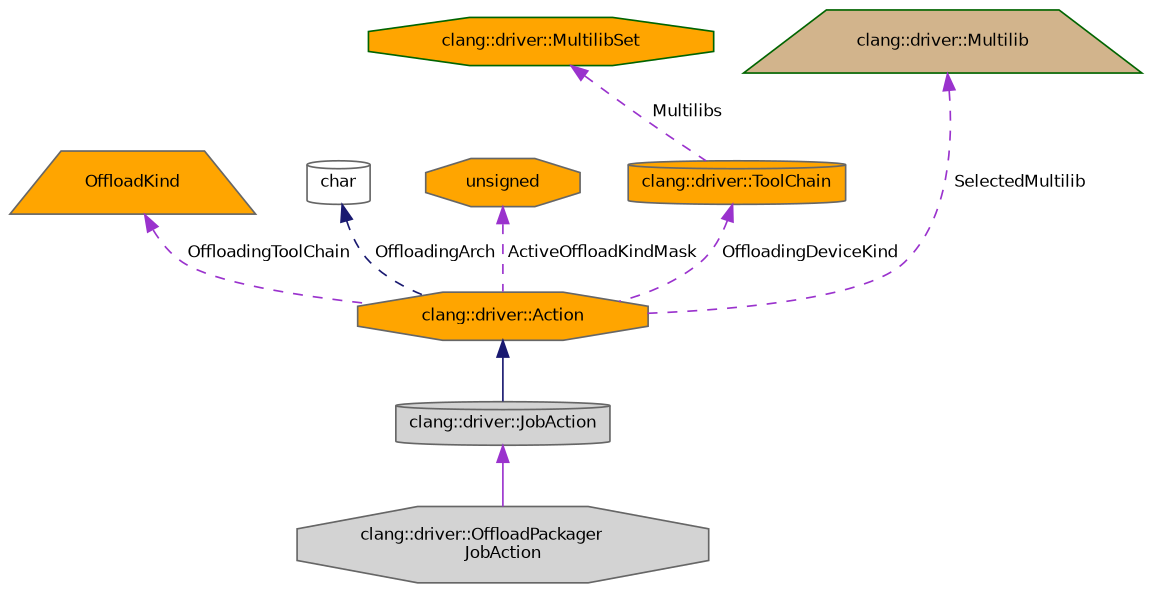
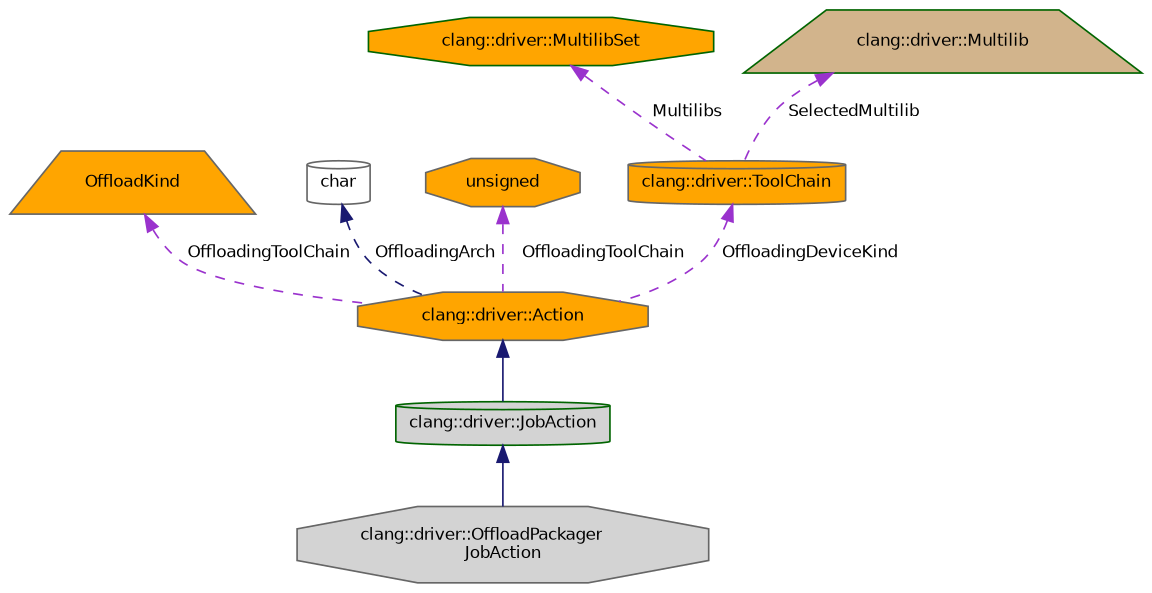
edge "clang::driver::Action" -> "unsigned": label " ActiveOffloadKindMask" -> " OffloadingToolChain"
edge "clang::driver::Action" -> "clang::driver::Multilib": now "clang::driver::ToolChain" -> "clang::driver::Multilib"
node "clang::driver::JobAction": color gray40 -> darkgreen
edge "clang::driver::OffloadPackager JobAction" -> "clang::driver::JobAction": color darkorchid3 -> midnightblue
